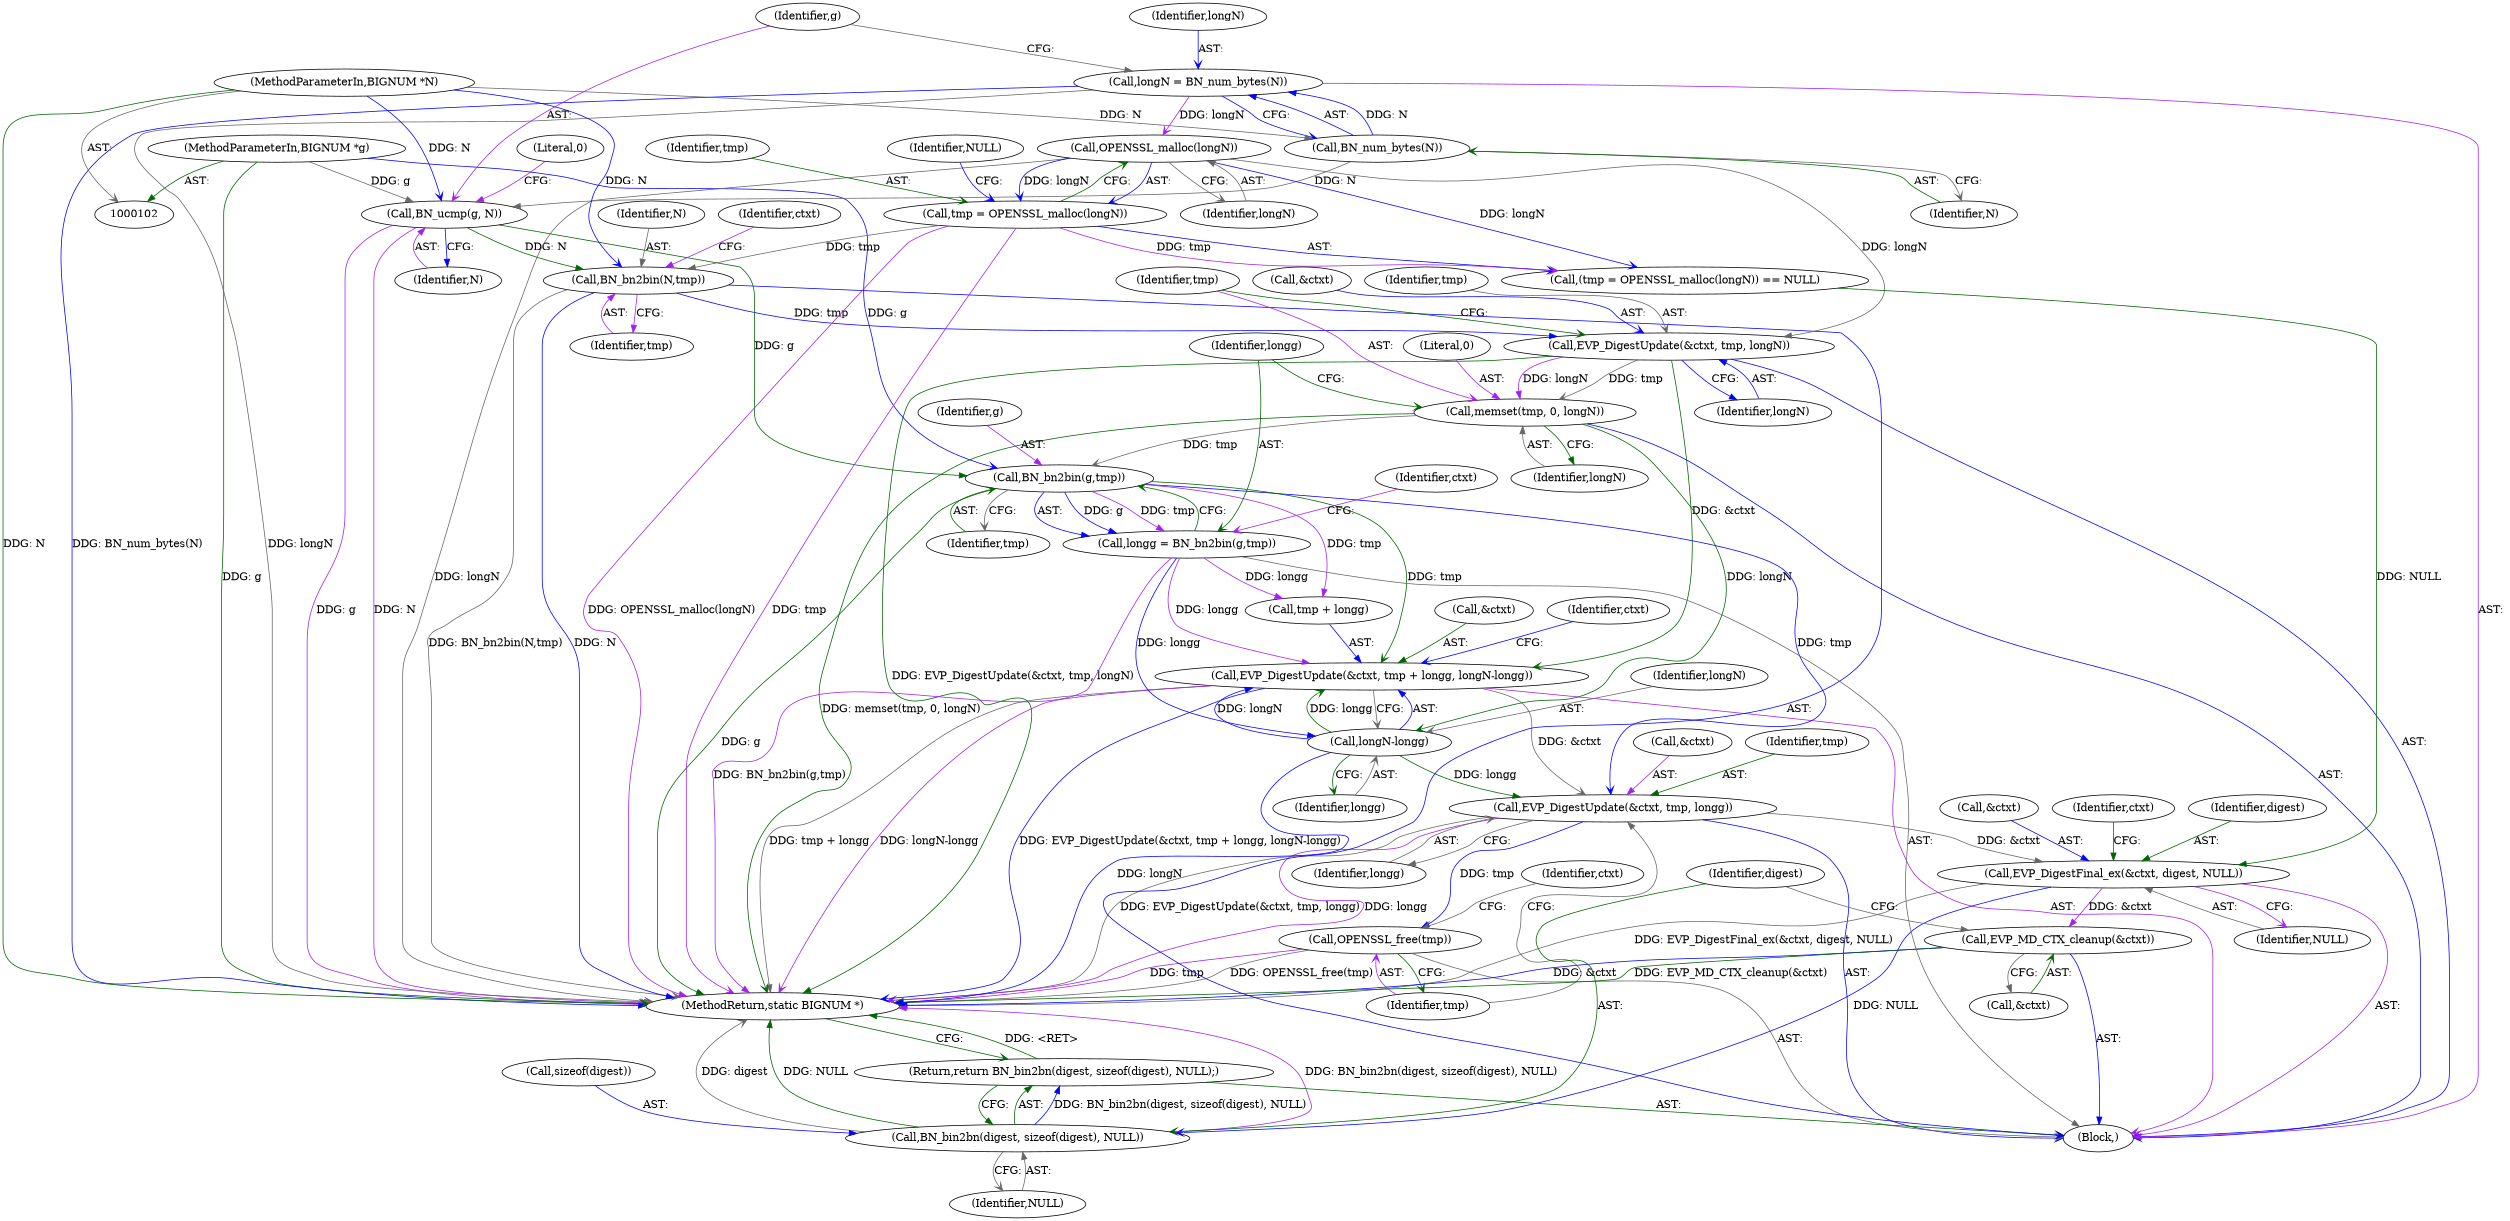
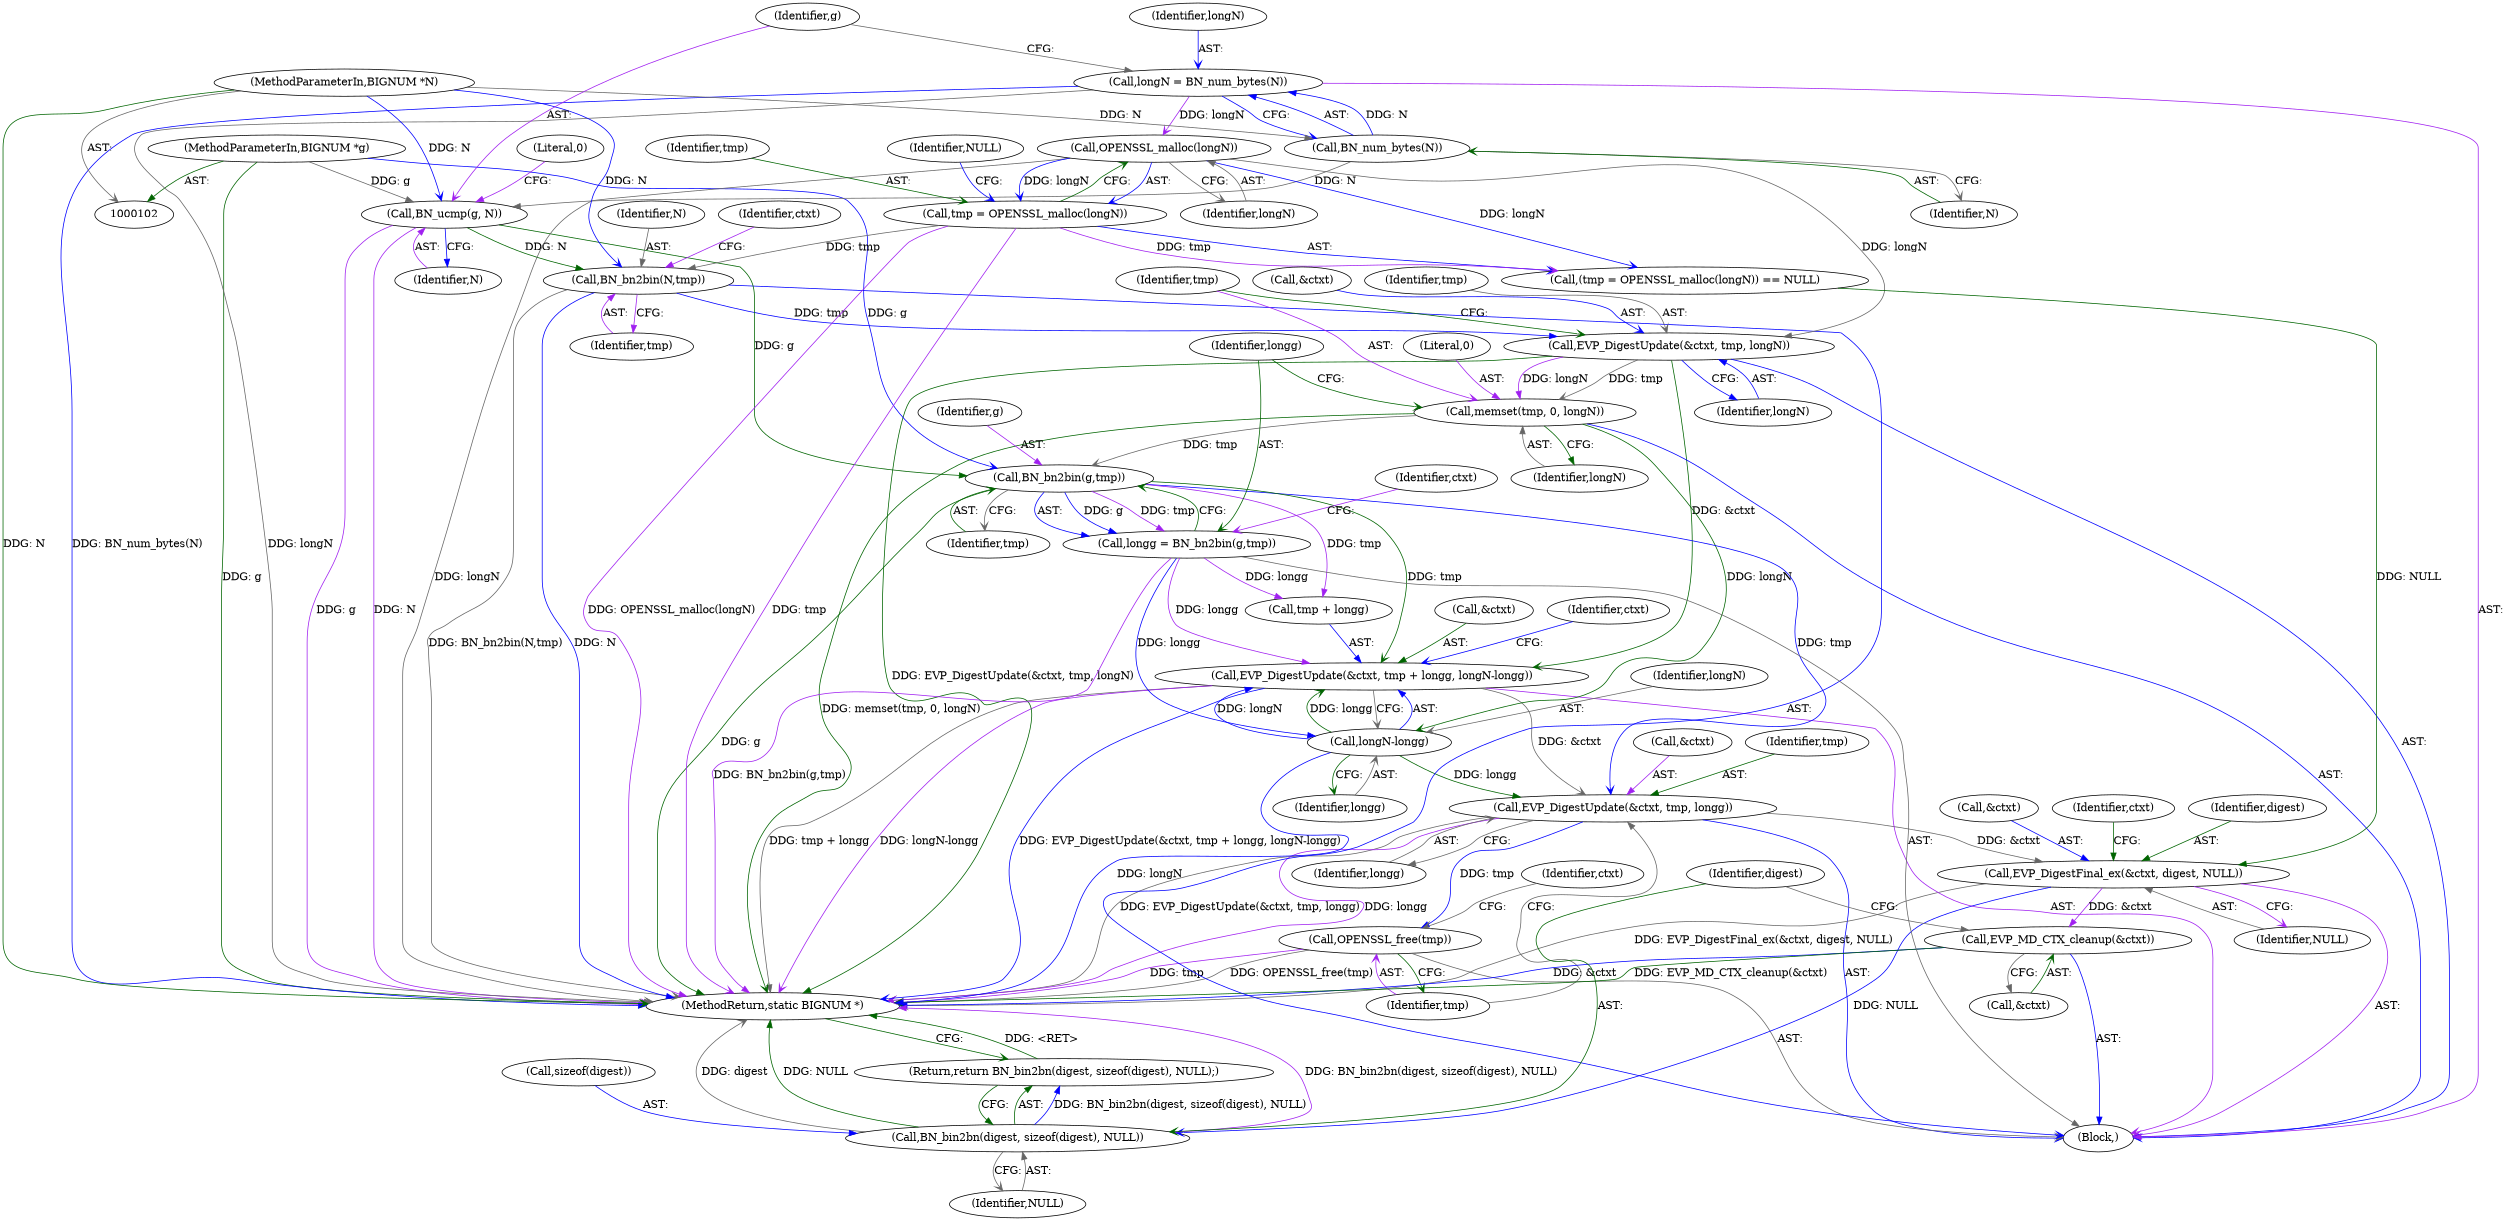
edge "(Return,return BN_bin2bn(digest, sizeof(digest), NULL);)" -> "(Block,)": removed, label "AST:"
